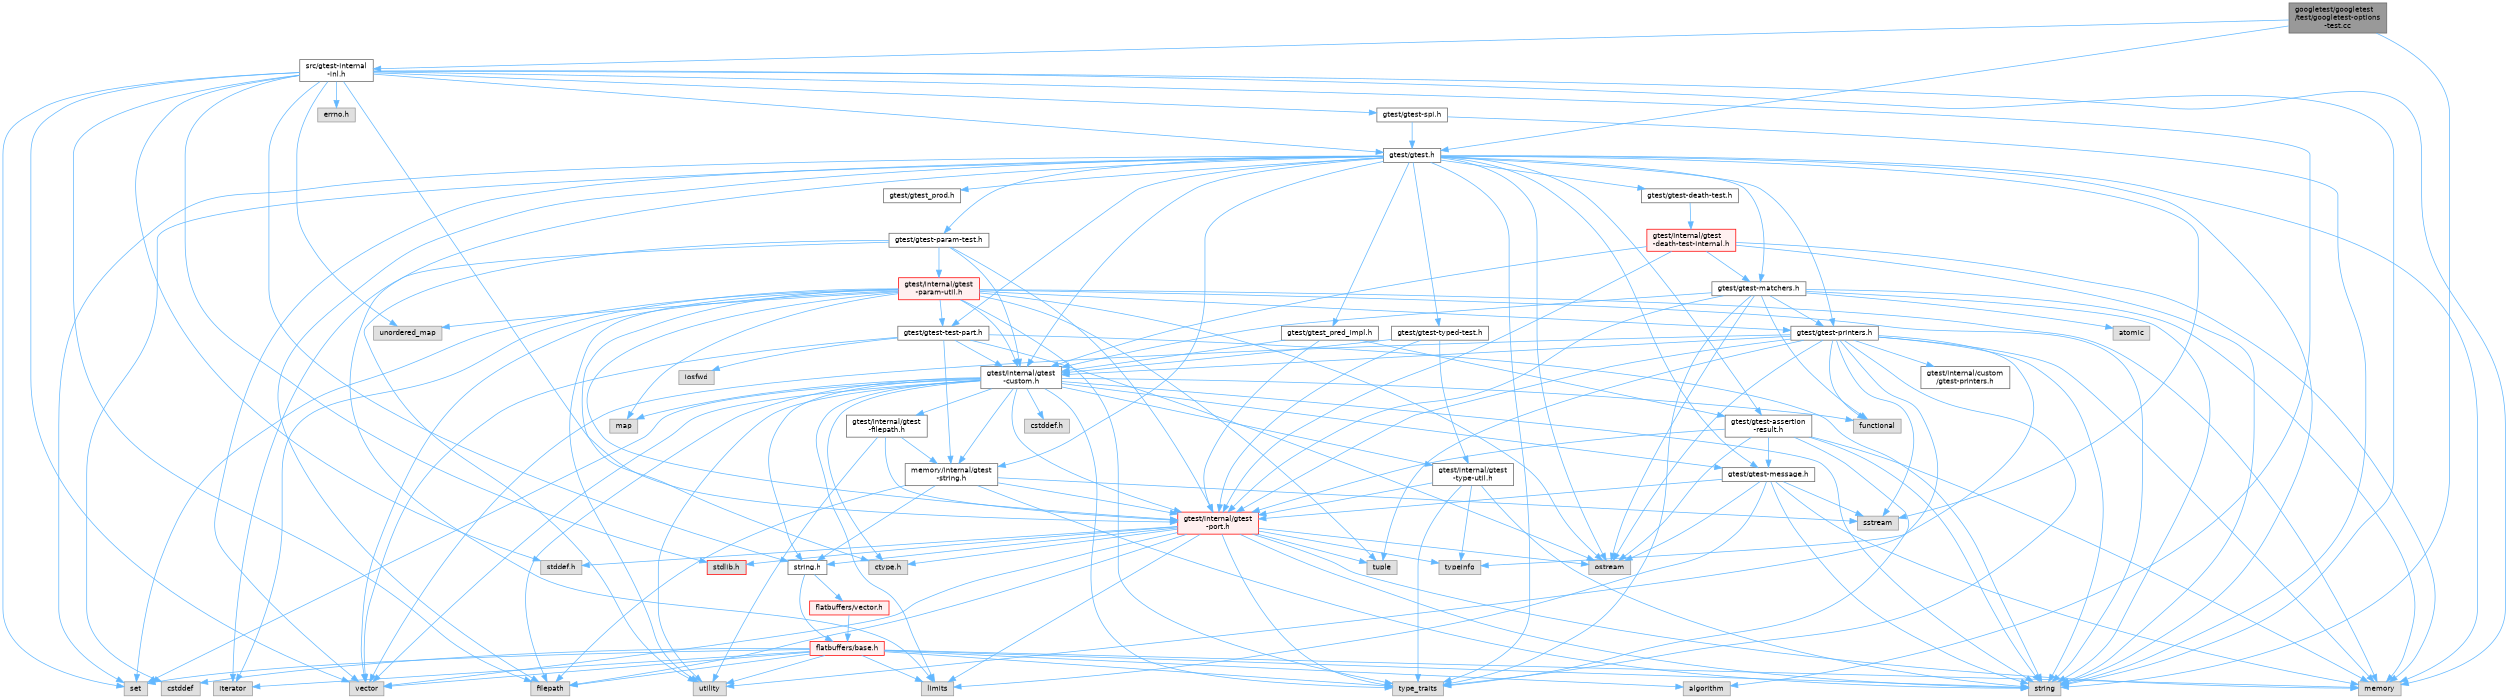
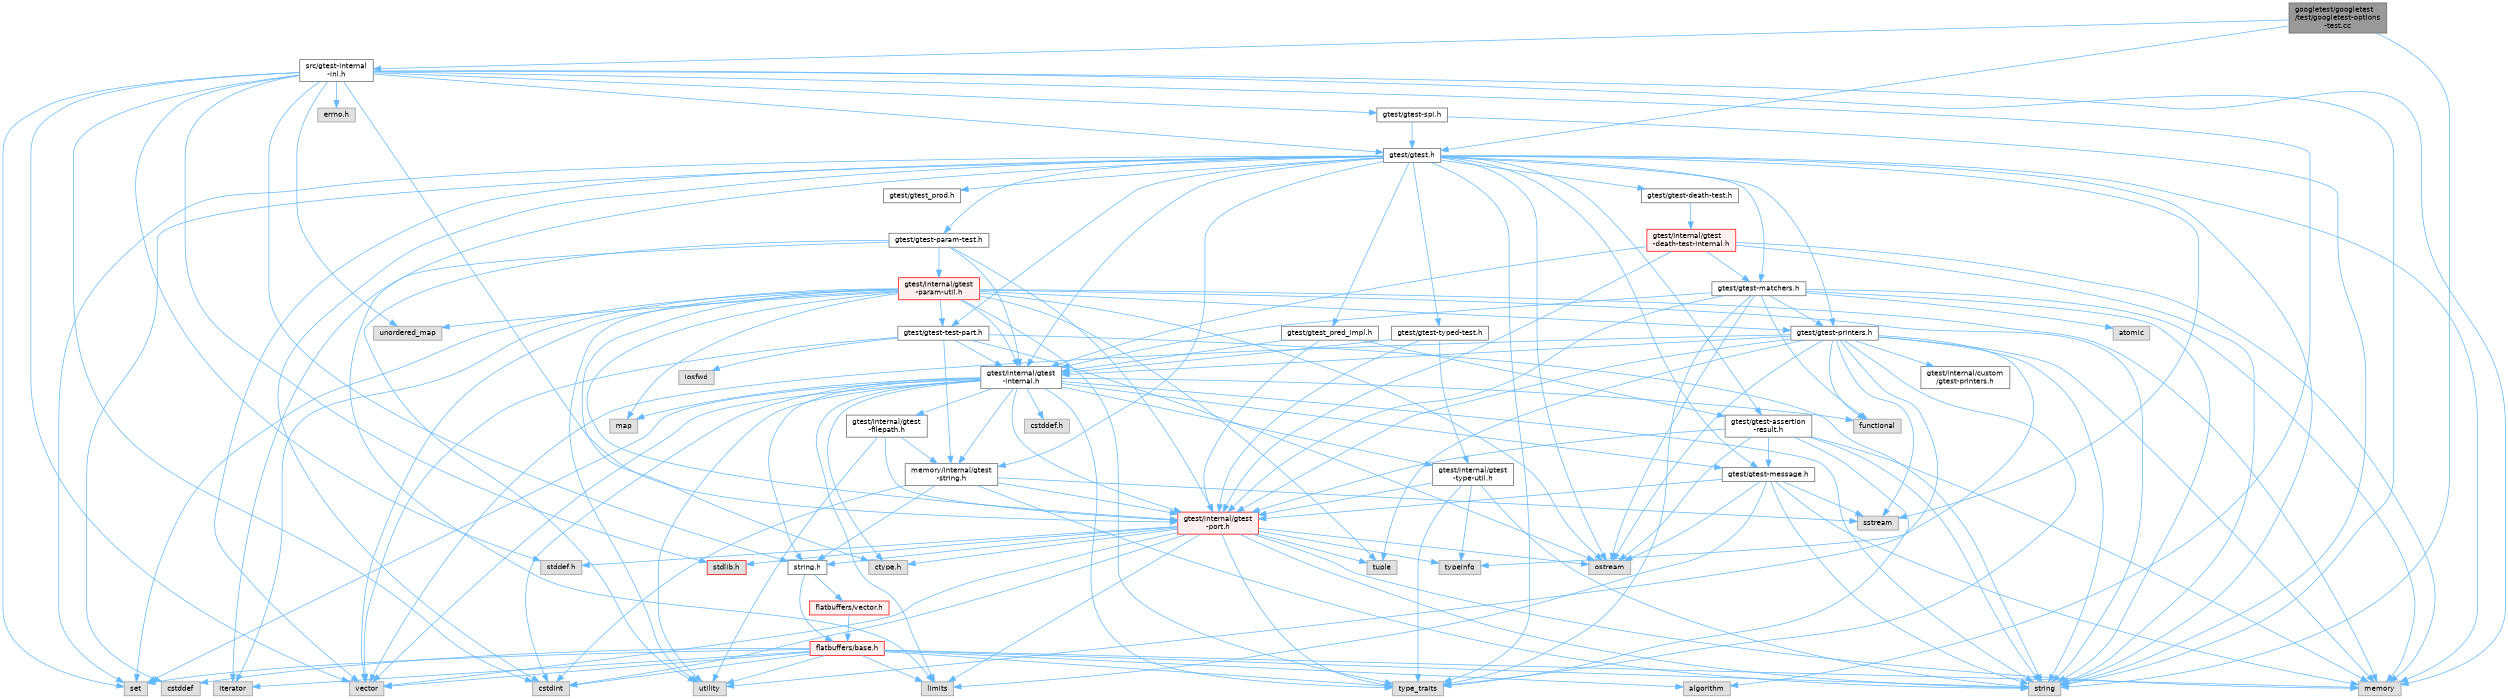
node "gtest/internal/gtest -custom.h": label "gtest/internal/gtest -custom.h" -> "gtest/internal/gtest -internal.h"
node "filepath": label "filepath" -> "cstdint"
